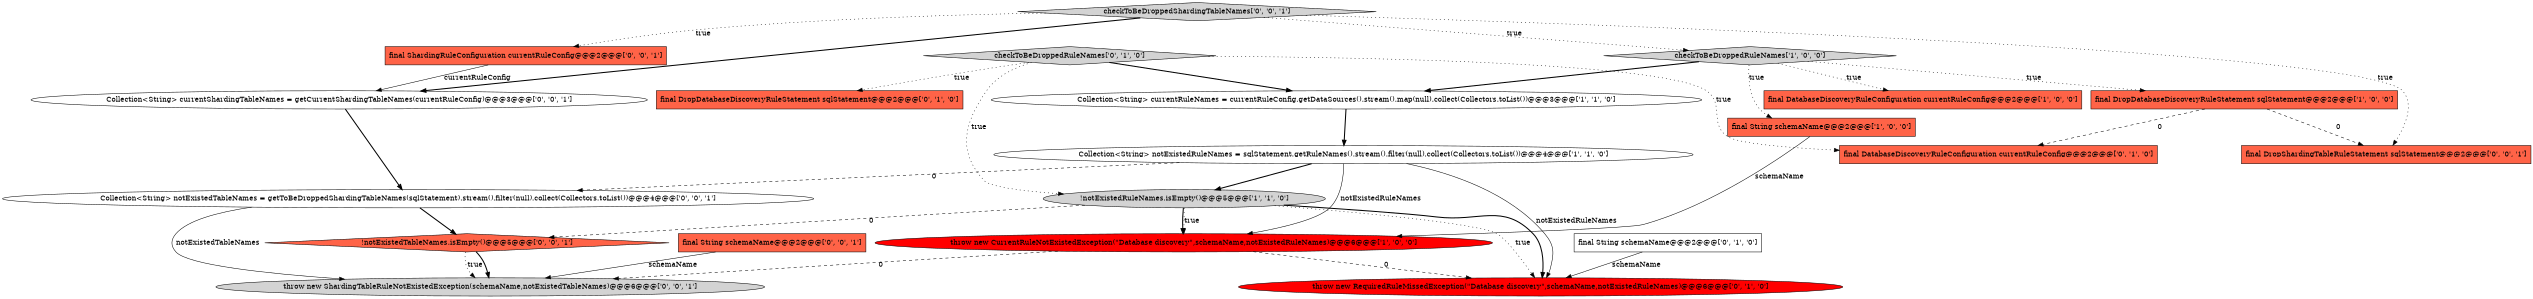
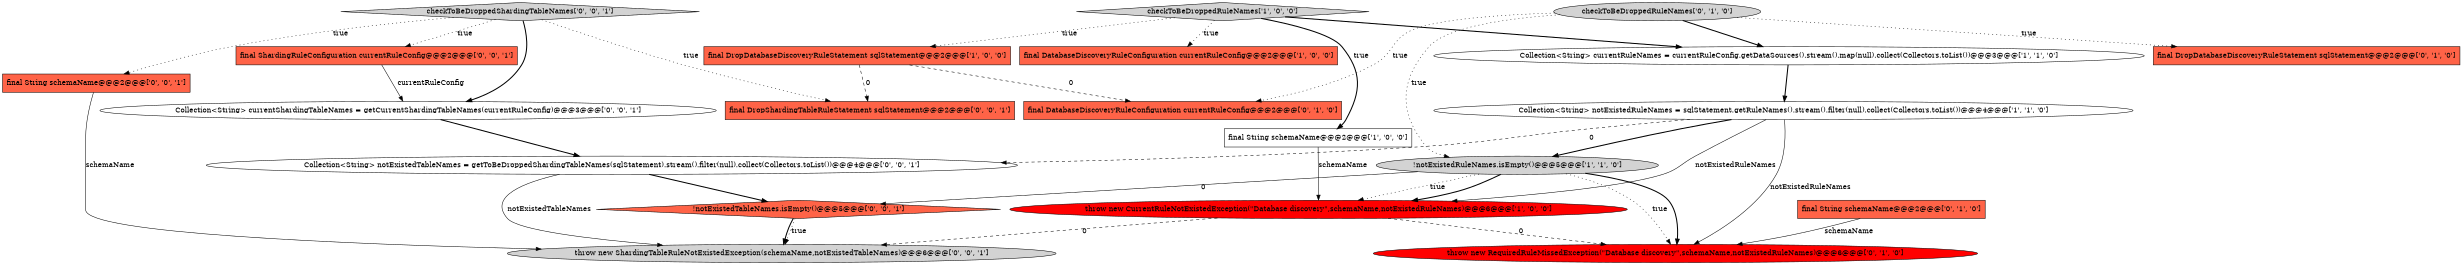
edge "checkToBeDroppedShardingTableNames['0', '0', '1']" -> "checkToBeDroppedRuleNames['1', '0', '0']": now "checkToBeDroppedShardingTableNames['0', '0', '1']" -> "final String schemaName@@@2@@@['0', '0', '1']"
node "checkToBeDroppedRuleNames['0', '1', '0']": shape diamond -> ellipse
edge "checkToBeDroppedRuleNames['1', '0', '0']" -> "final String schemaName@@@2@@@['1', '0', '0']": style dotted -> bold
node "final String schemaName@@@2@@@['1', '0', '0']": fillcolor tomato -> white
edge "!notExistedRuleNames.isEmpty()@@@5@@@['1', '1', '0']" -> "!notExistedTableNames.isEmpty()@@@5@@@['0', '0', '1']": style dashed -> solid
node "final String schemaName@@@2@@@['0', '1', '0']": fillcolor white -> tomato
